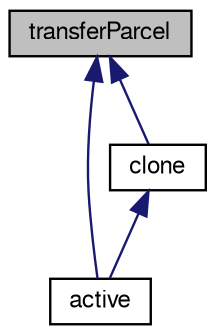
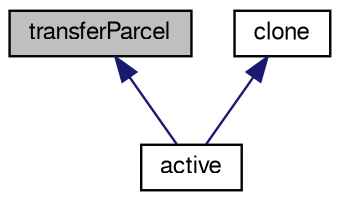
edge "clone" -> "transferParcel": removed
